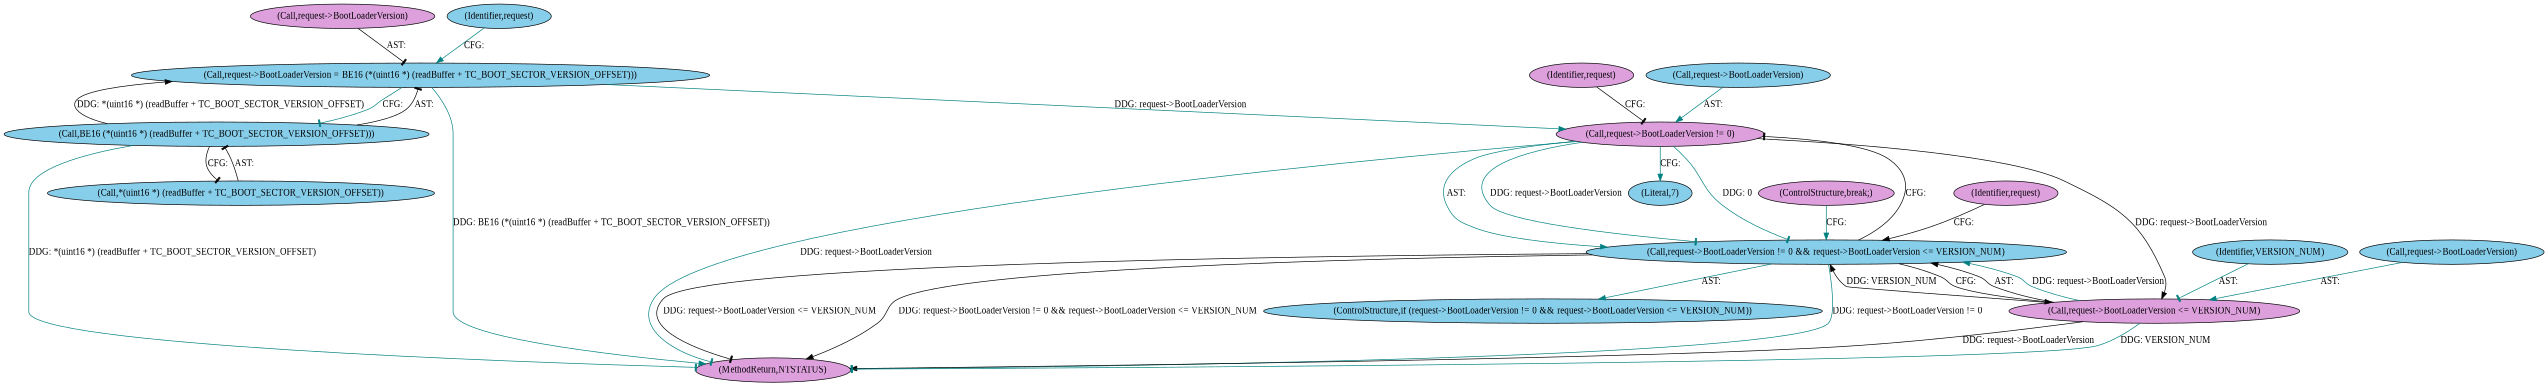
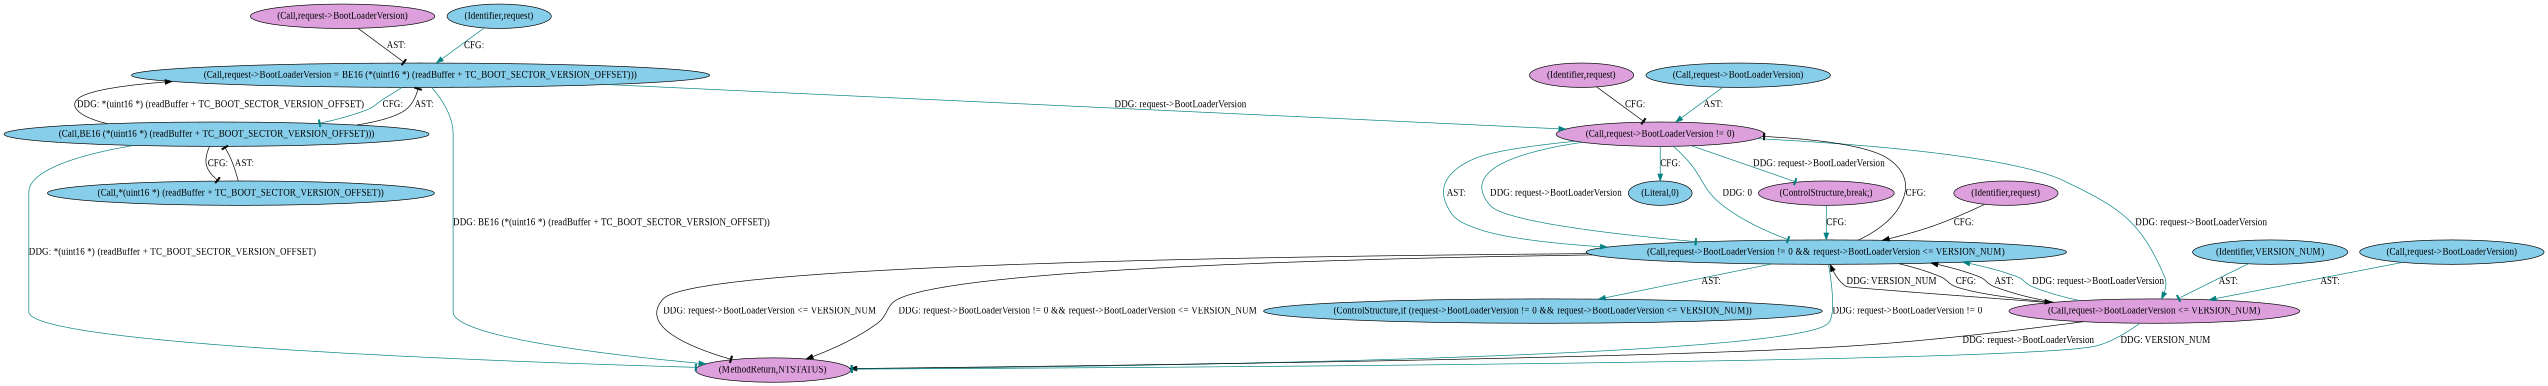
edge "(Call,request->BootLoaderVersion != 0)" -> "(Call,request->BootLoaderVersion <= VERSION_NUM)": color black -> teal
node "(Literal,7)": label "(Literal,7)" -> "(Literal,0)"
edge "(Call,request->BootLoaderVersion != 0)" -> "(MethodReturn,NTSTATUS)": now "(Call,request->BootLoaderVersion != 0)" -> "(ControlStructure,break;)"
